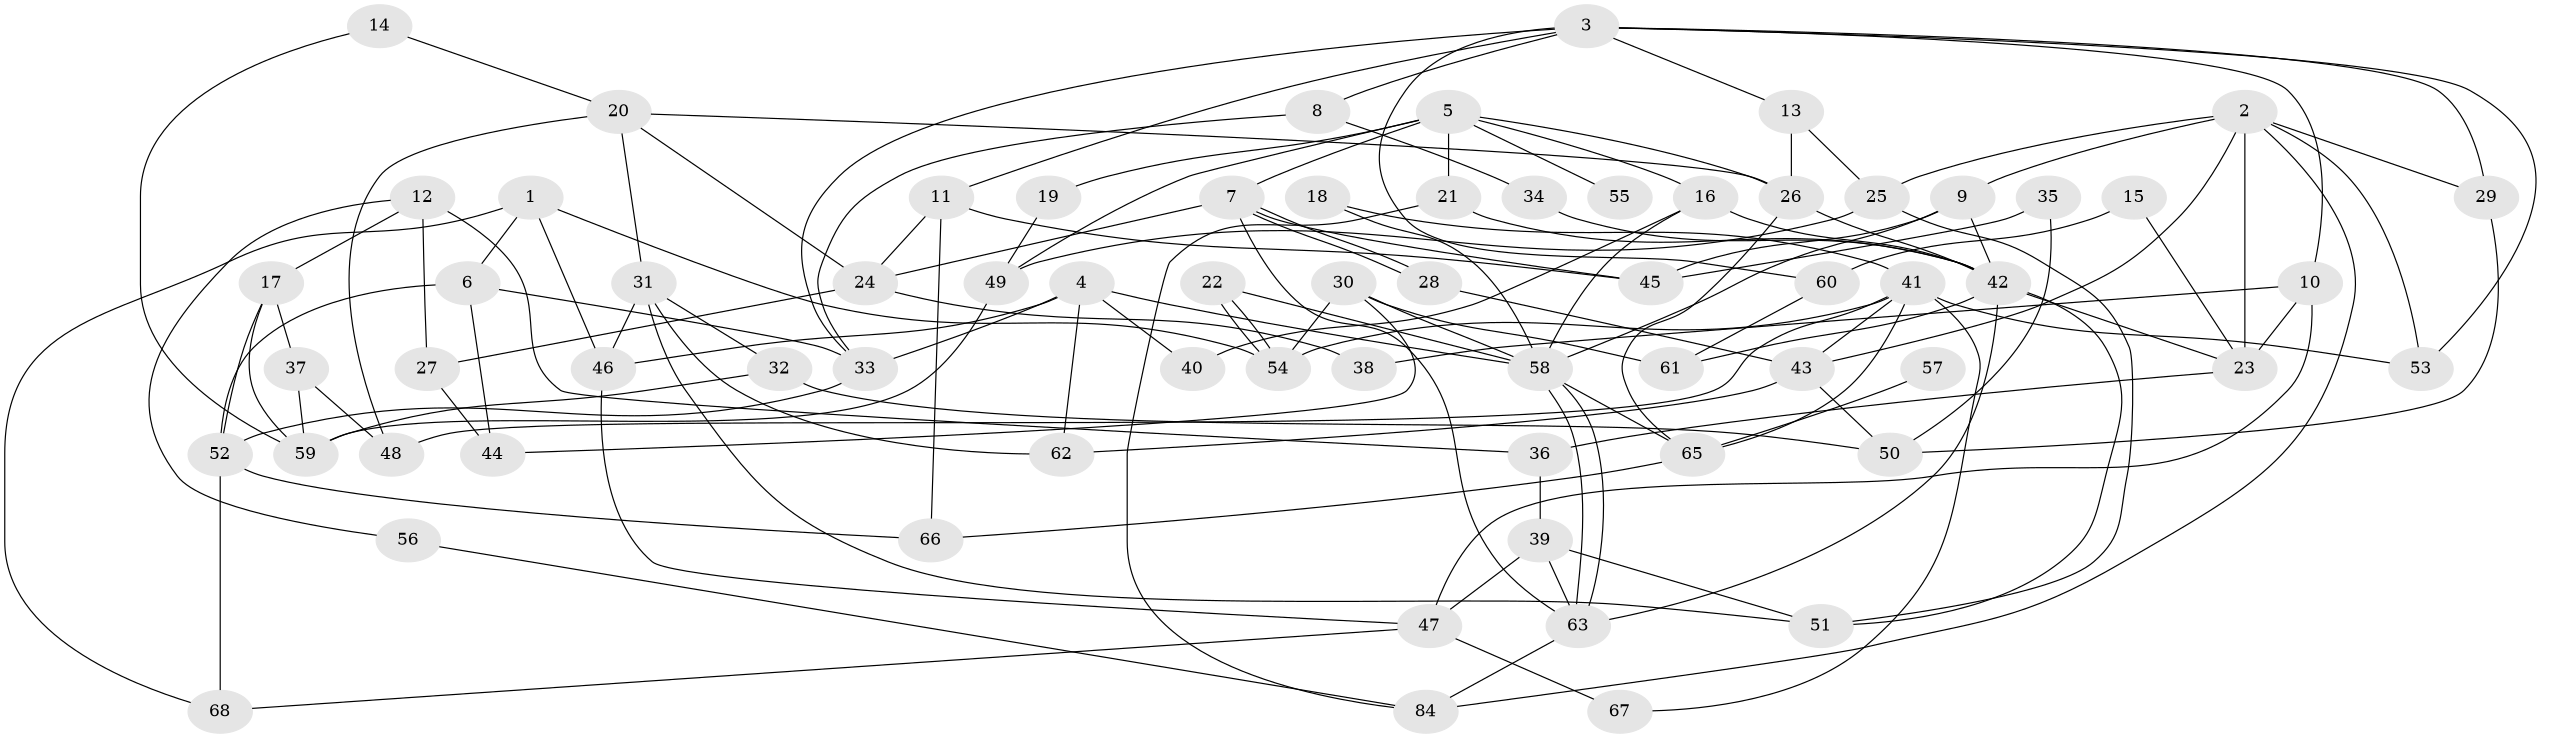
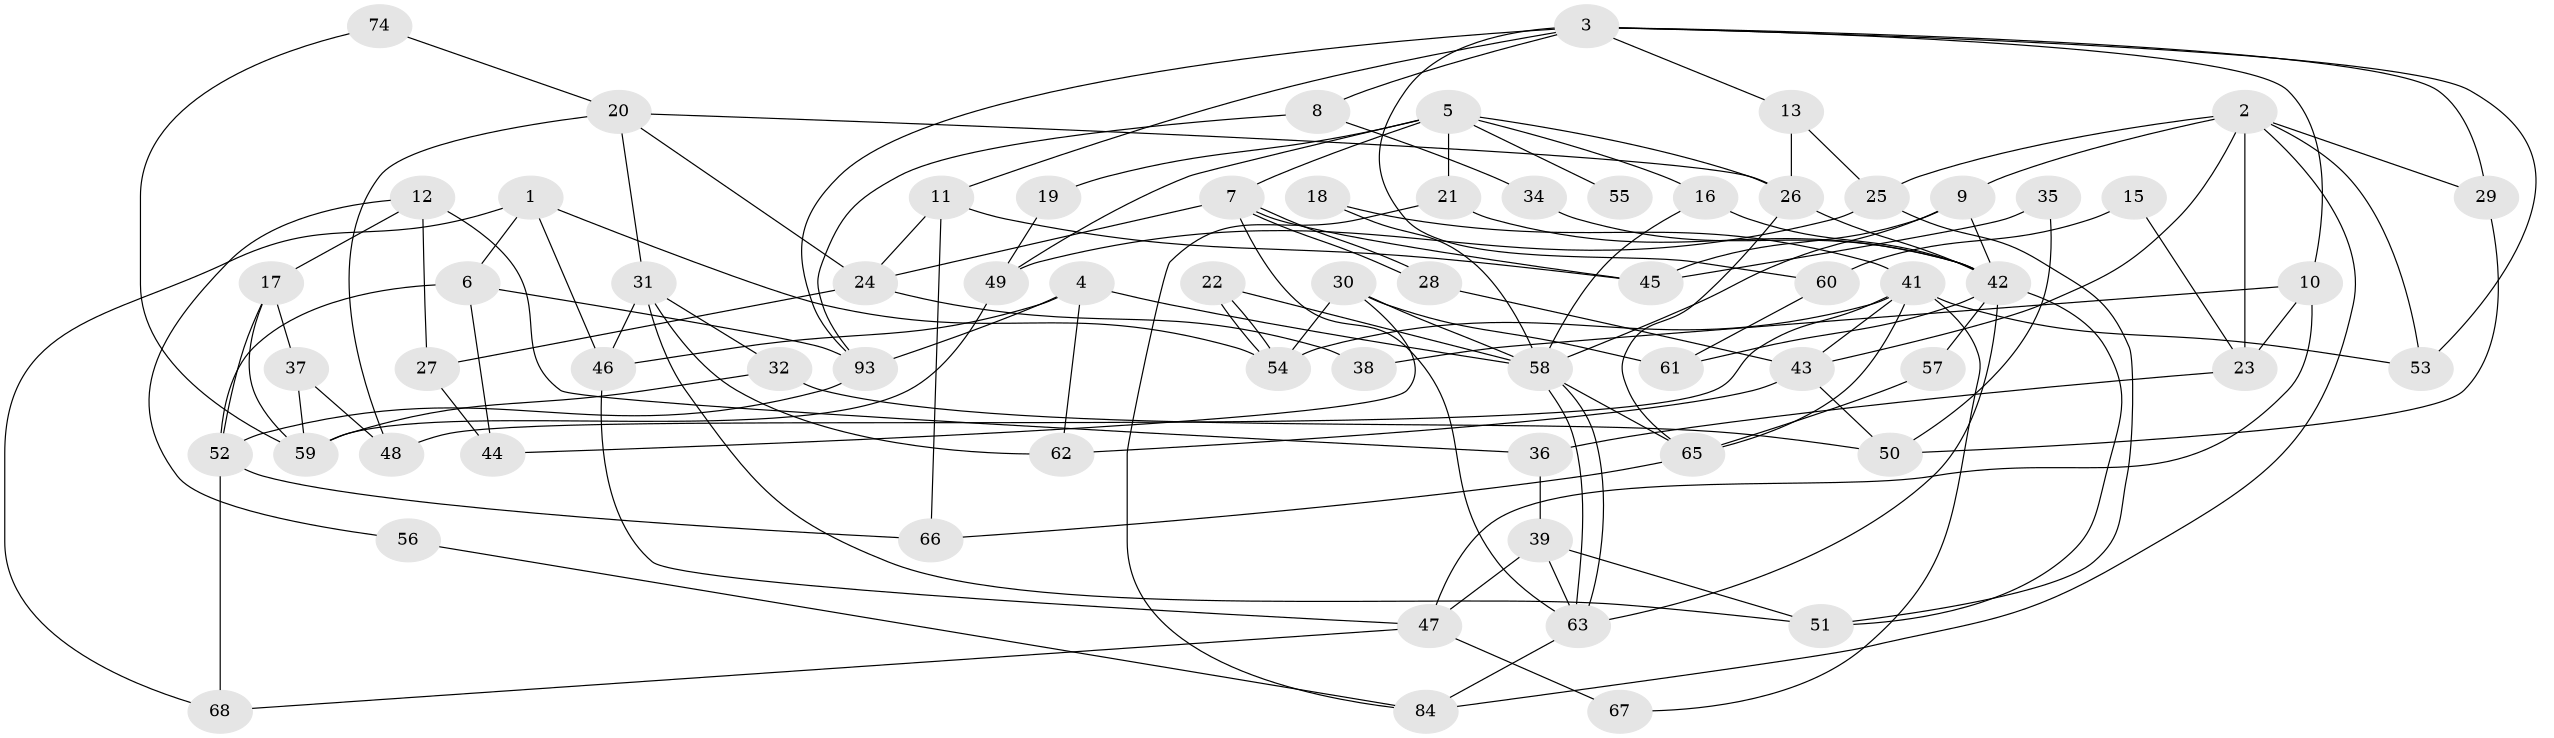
node "14": label "14" -> "74"
edge "42" -- "23": now "42" -- "57"
node "33": label "33" -> "93"
node "40": removed
